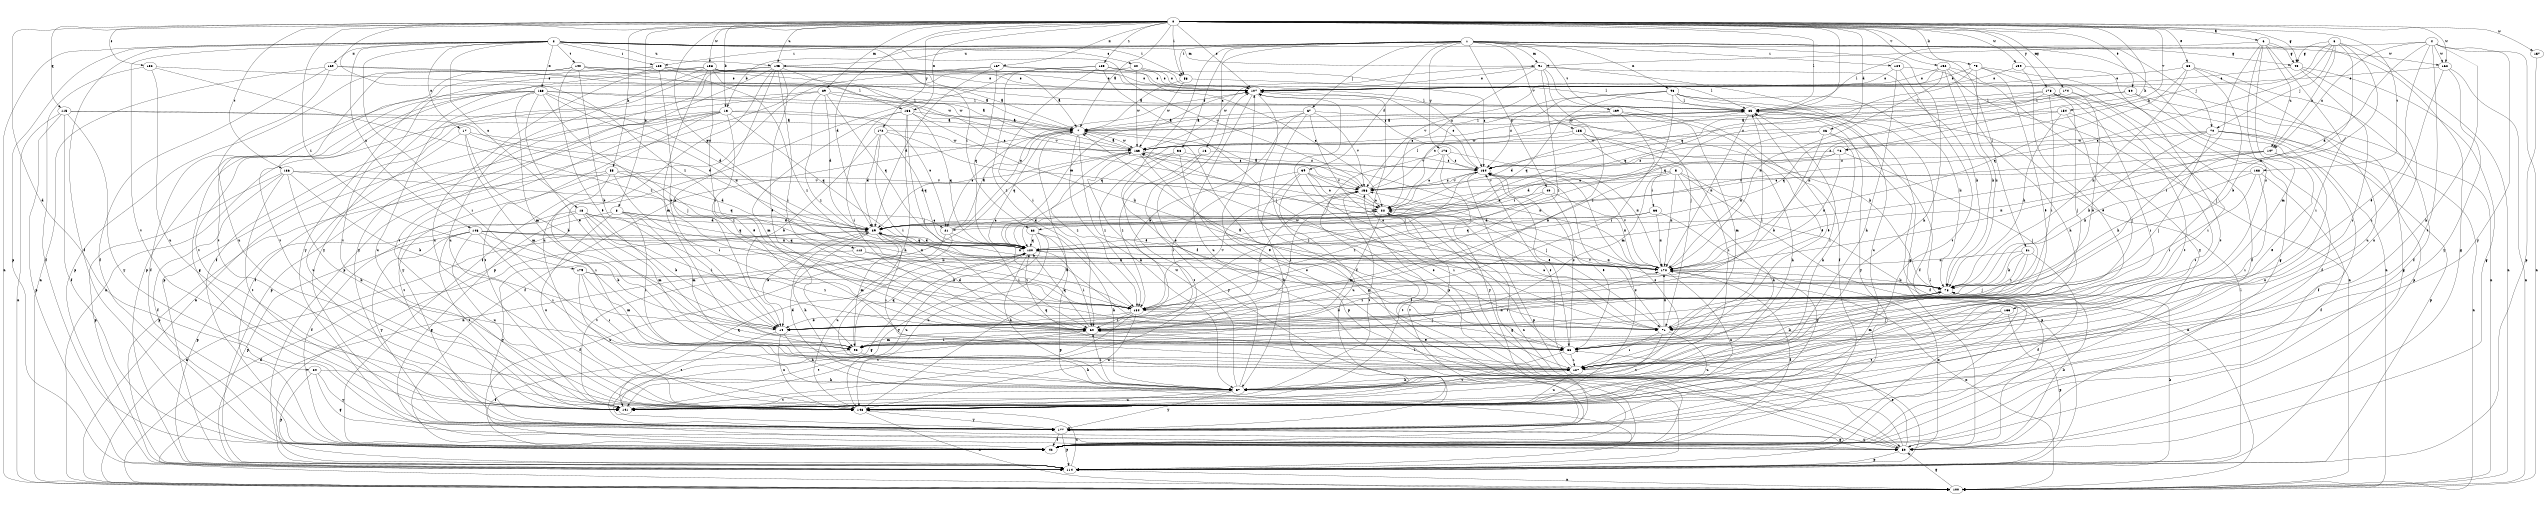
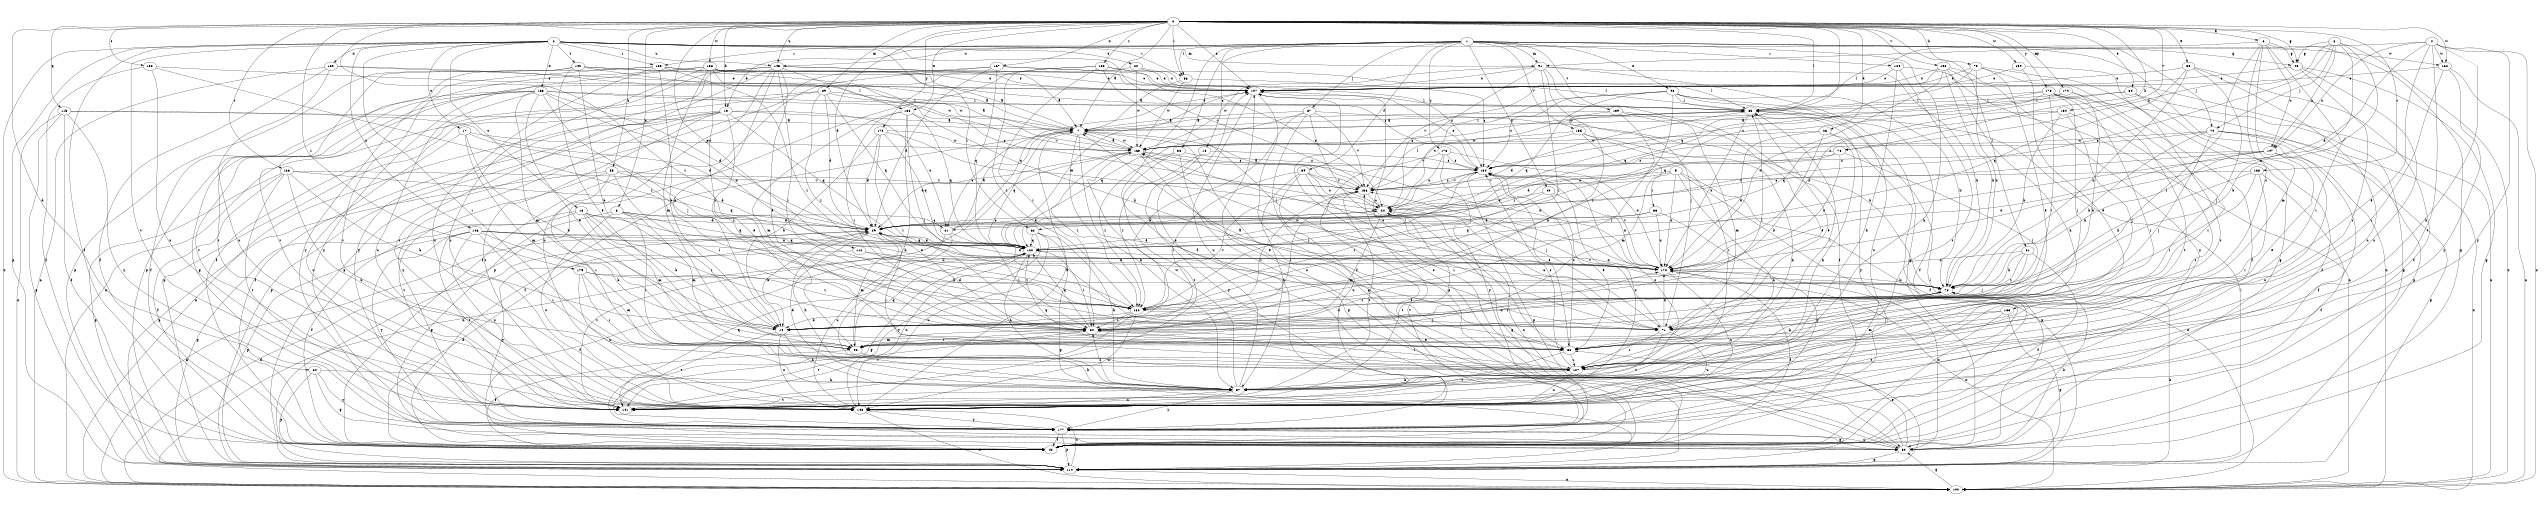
node "157": removed
edge "166" -> "7": removed, label "a"
edge "42" -> "29": added, label "d"
